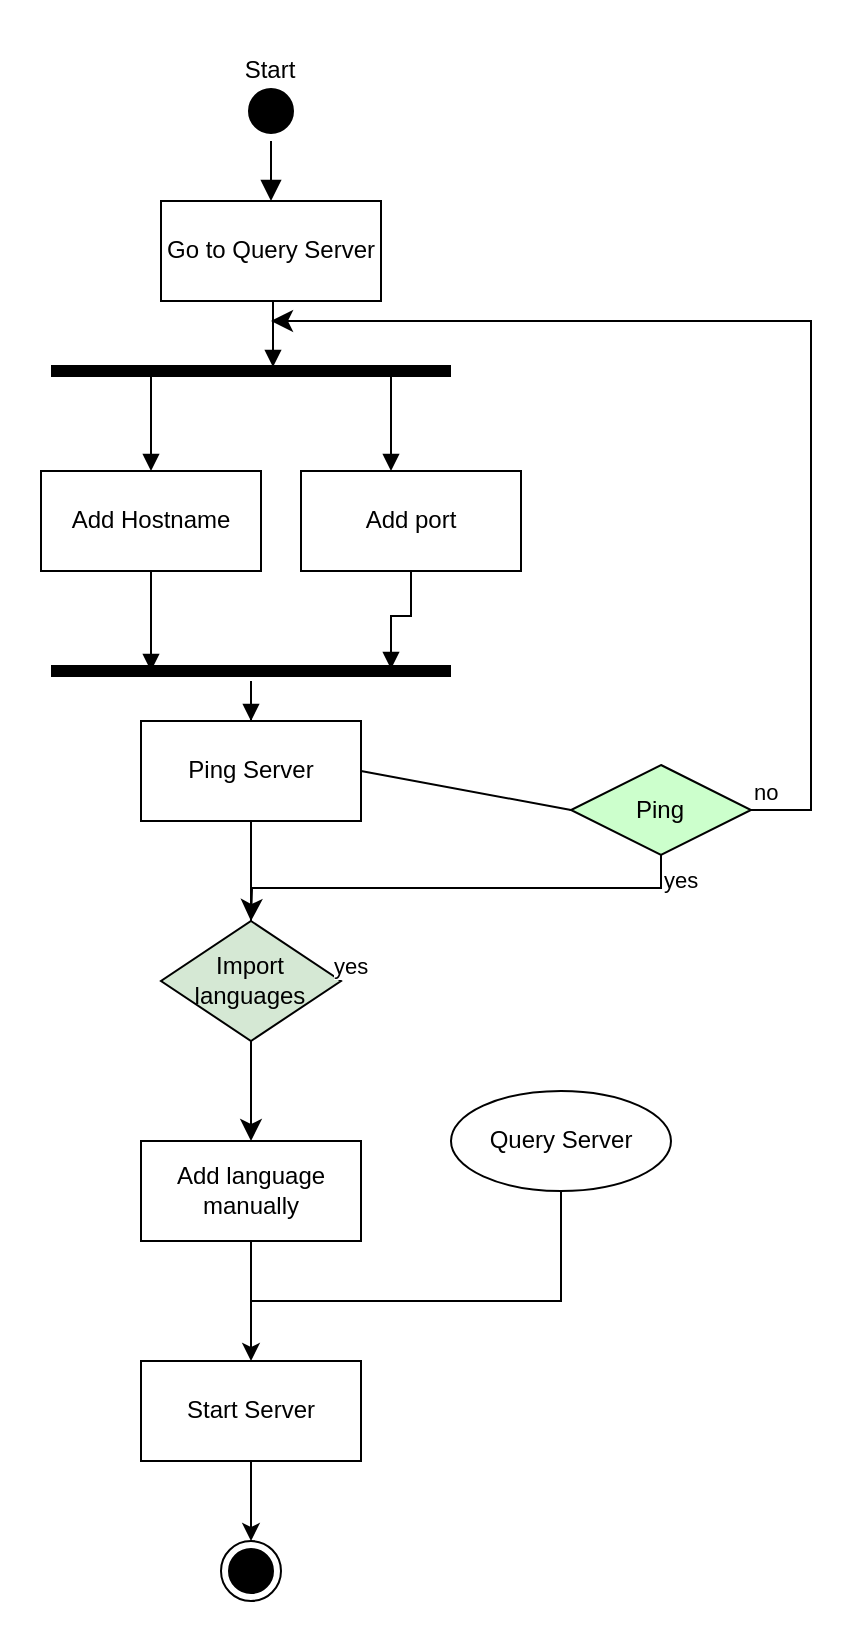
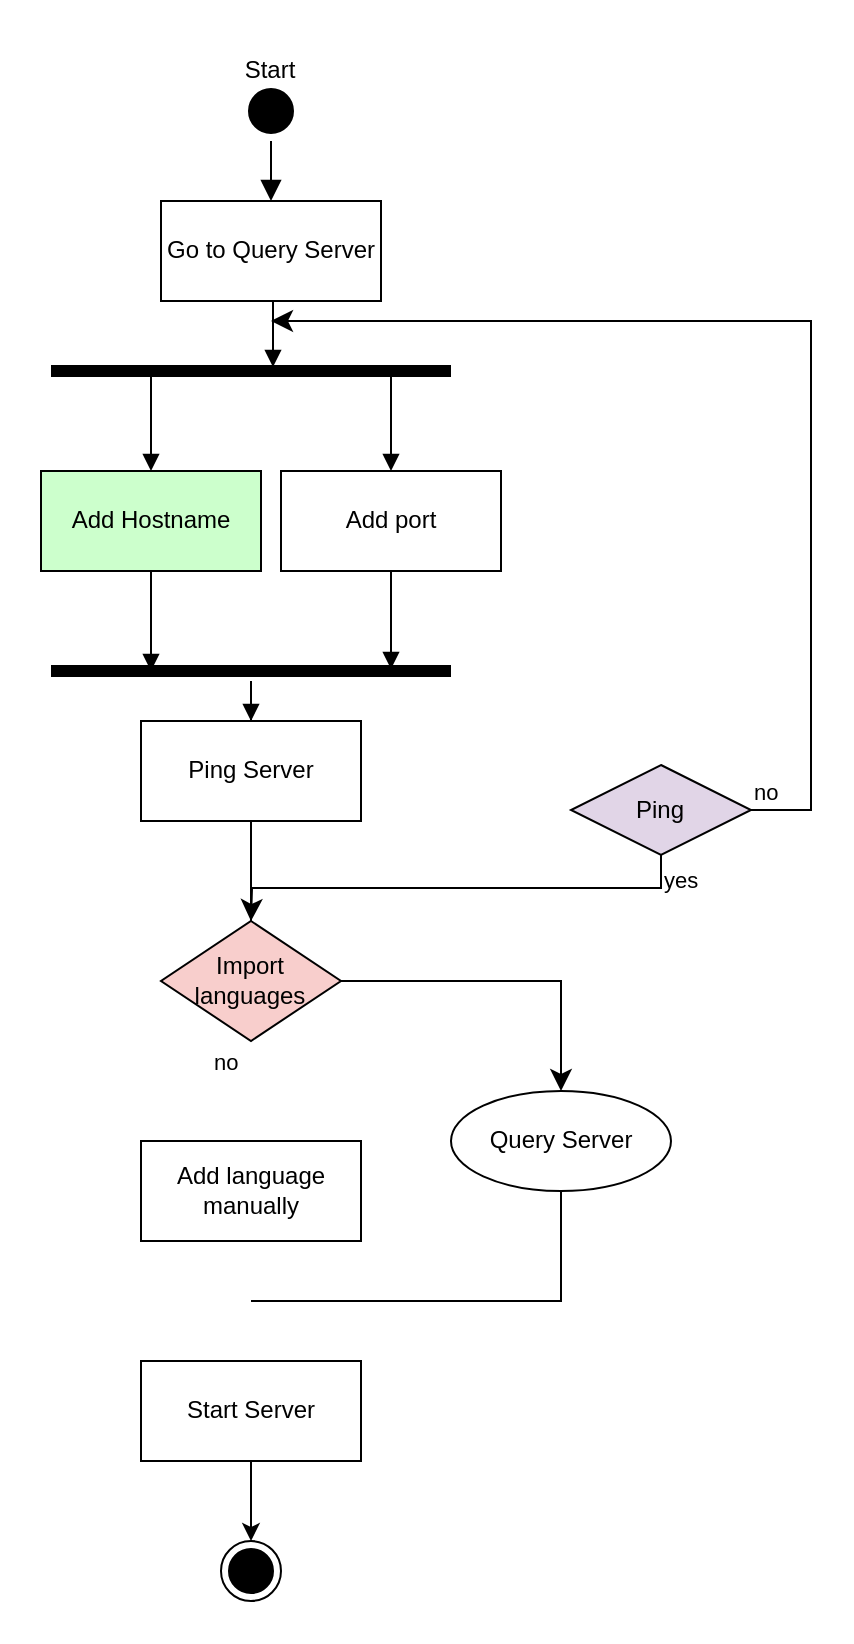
node "Add Hostname": fillcolor #ffffff -> #ccffcc
node "Add port": moved (411, 521) -> (391, 521)
edge "Ping Server" -- "Ping": removed
node "Ping": fillcolor #ccffcc -> #e1d5e7
node "Import languages": fillcolor #d5e8d4 -> #f8cecc
edge "Import languages" -> "Query Server": added, label "no"
edge "Import languages" -> "Add language manually": removed, label "yes"
edge "Add language manually" -> "Start Server": removed
